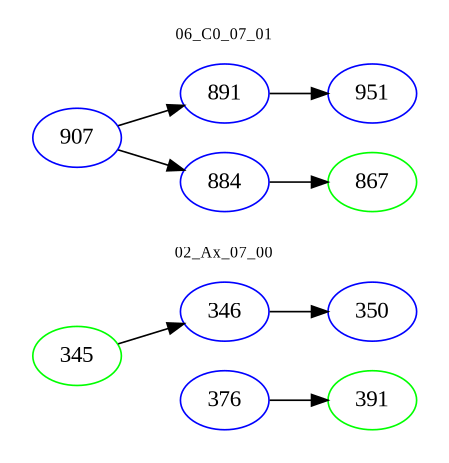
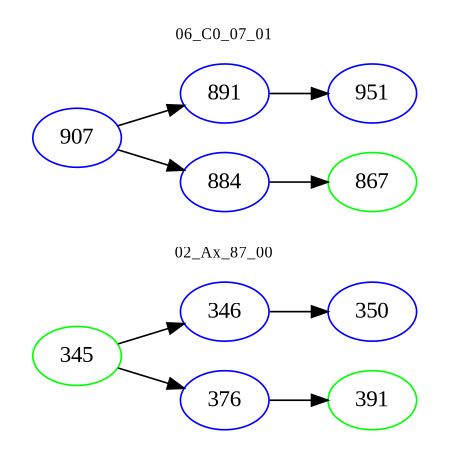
cluster "02_Ax_07_00": label "02_Ax_07_00" -> "02_Ax_87_00"
edge "345" -> "376": added
